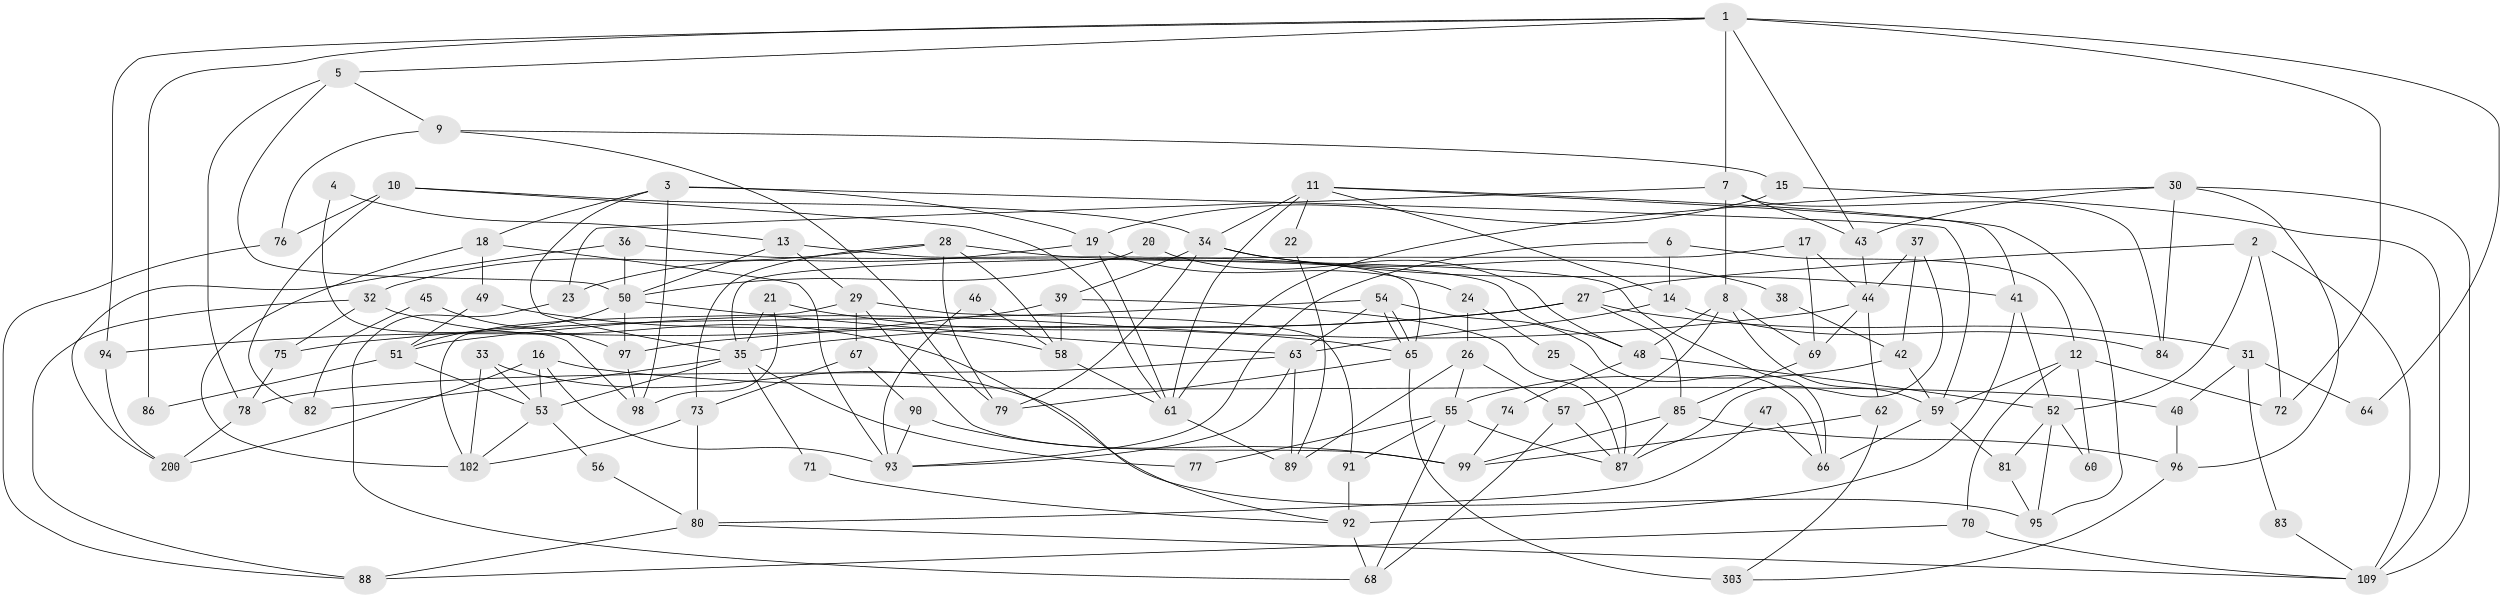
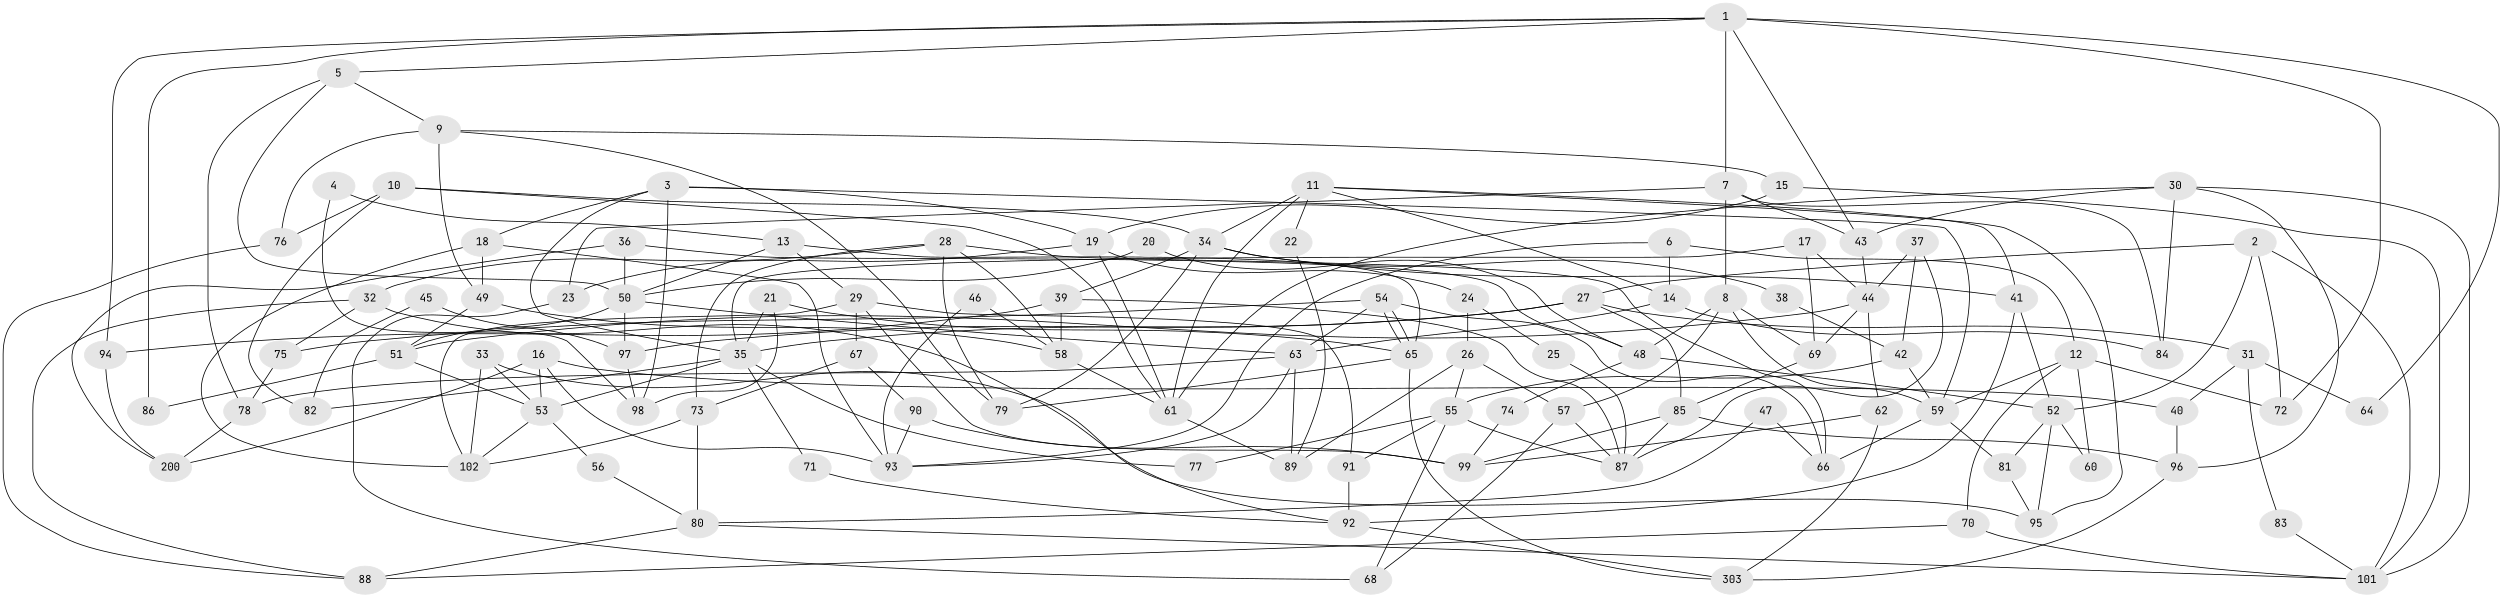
edge "9" -- "49": added
edge "92" -- "68": now "92" -- "303"
node "109": label "109" -> "101"
